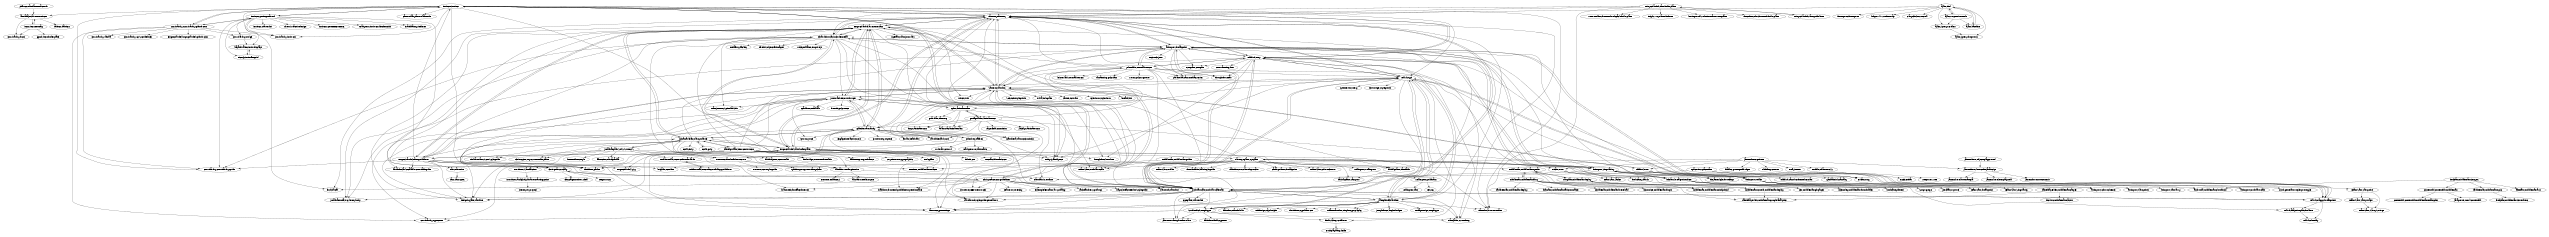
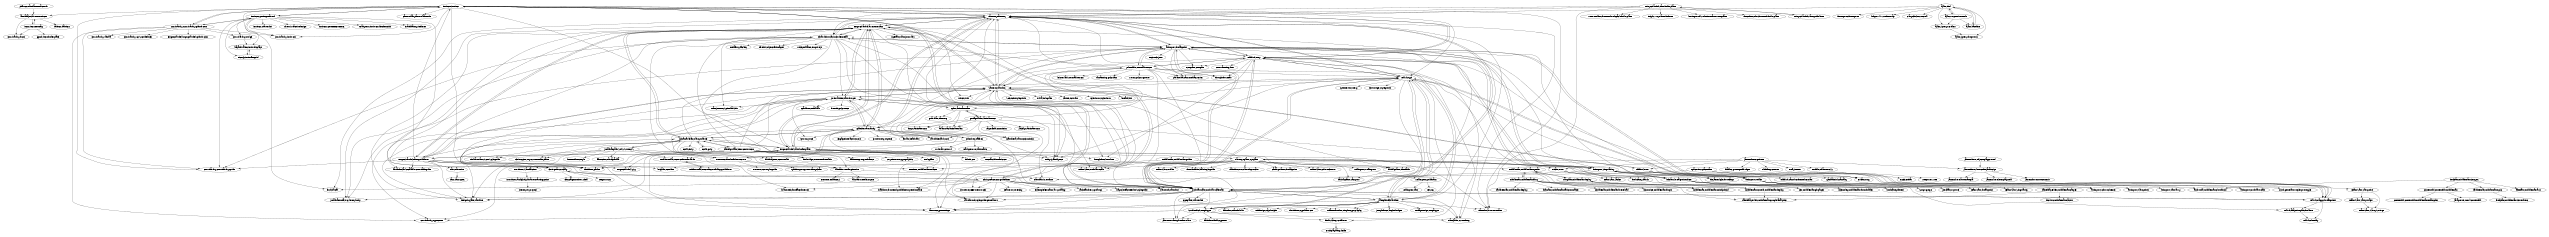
edge "HugoGiraudel/sass-boilerplate" -> "eduardoboucas/include-media": now "HugoGiraudel/sass-boilerplate" -> "at-import/breakpoint"
node "jorenvanhee/must-burger": label "jorenvanhee/must-burger" -> "jorenvanhee/sass-burger"
